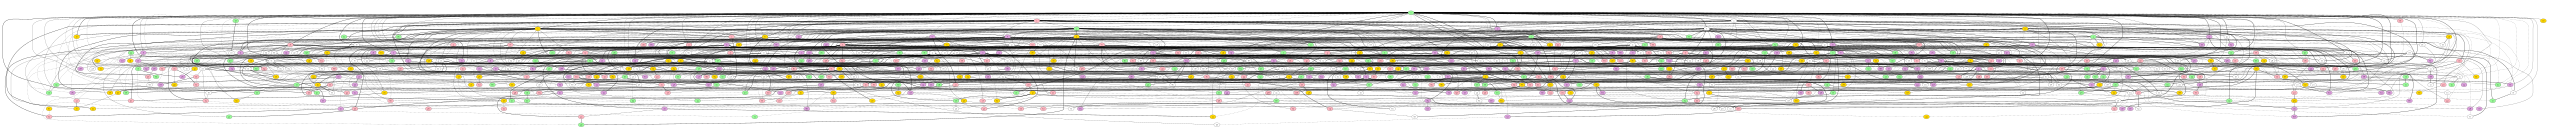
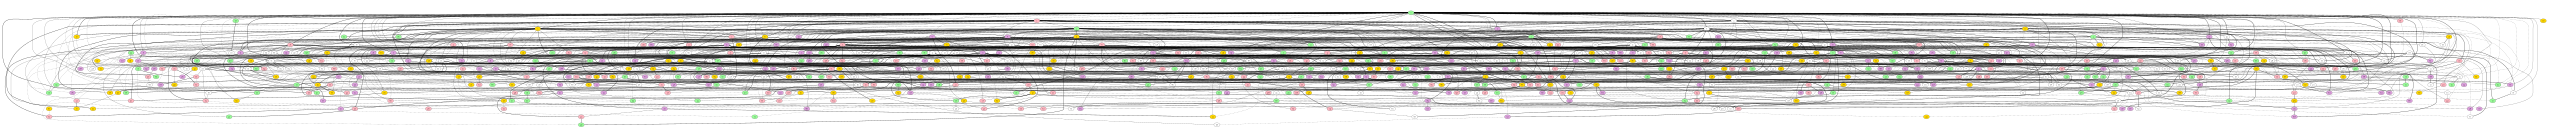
edge "7" -- "433": added
node "568": added
node "453": removed
node "601": fillcolor white -> gold
node "479": added
